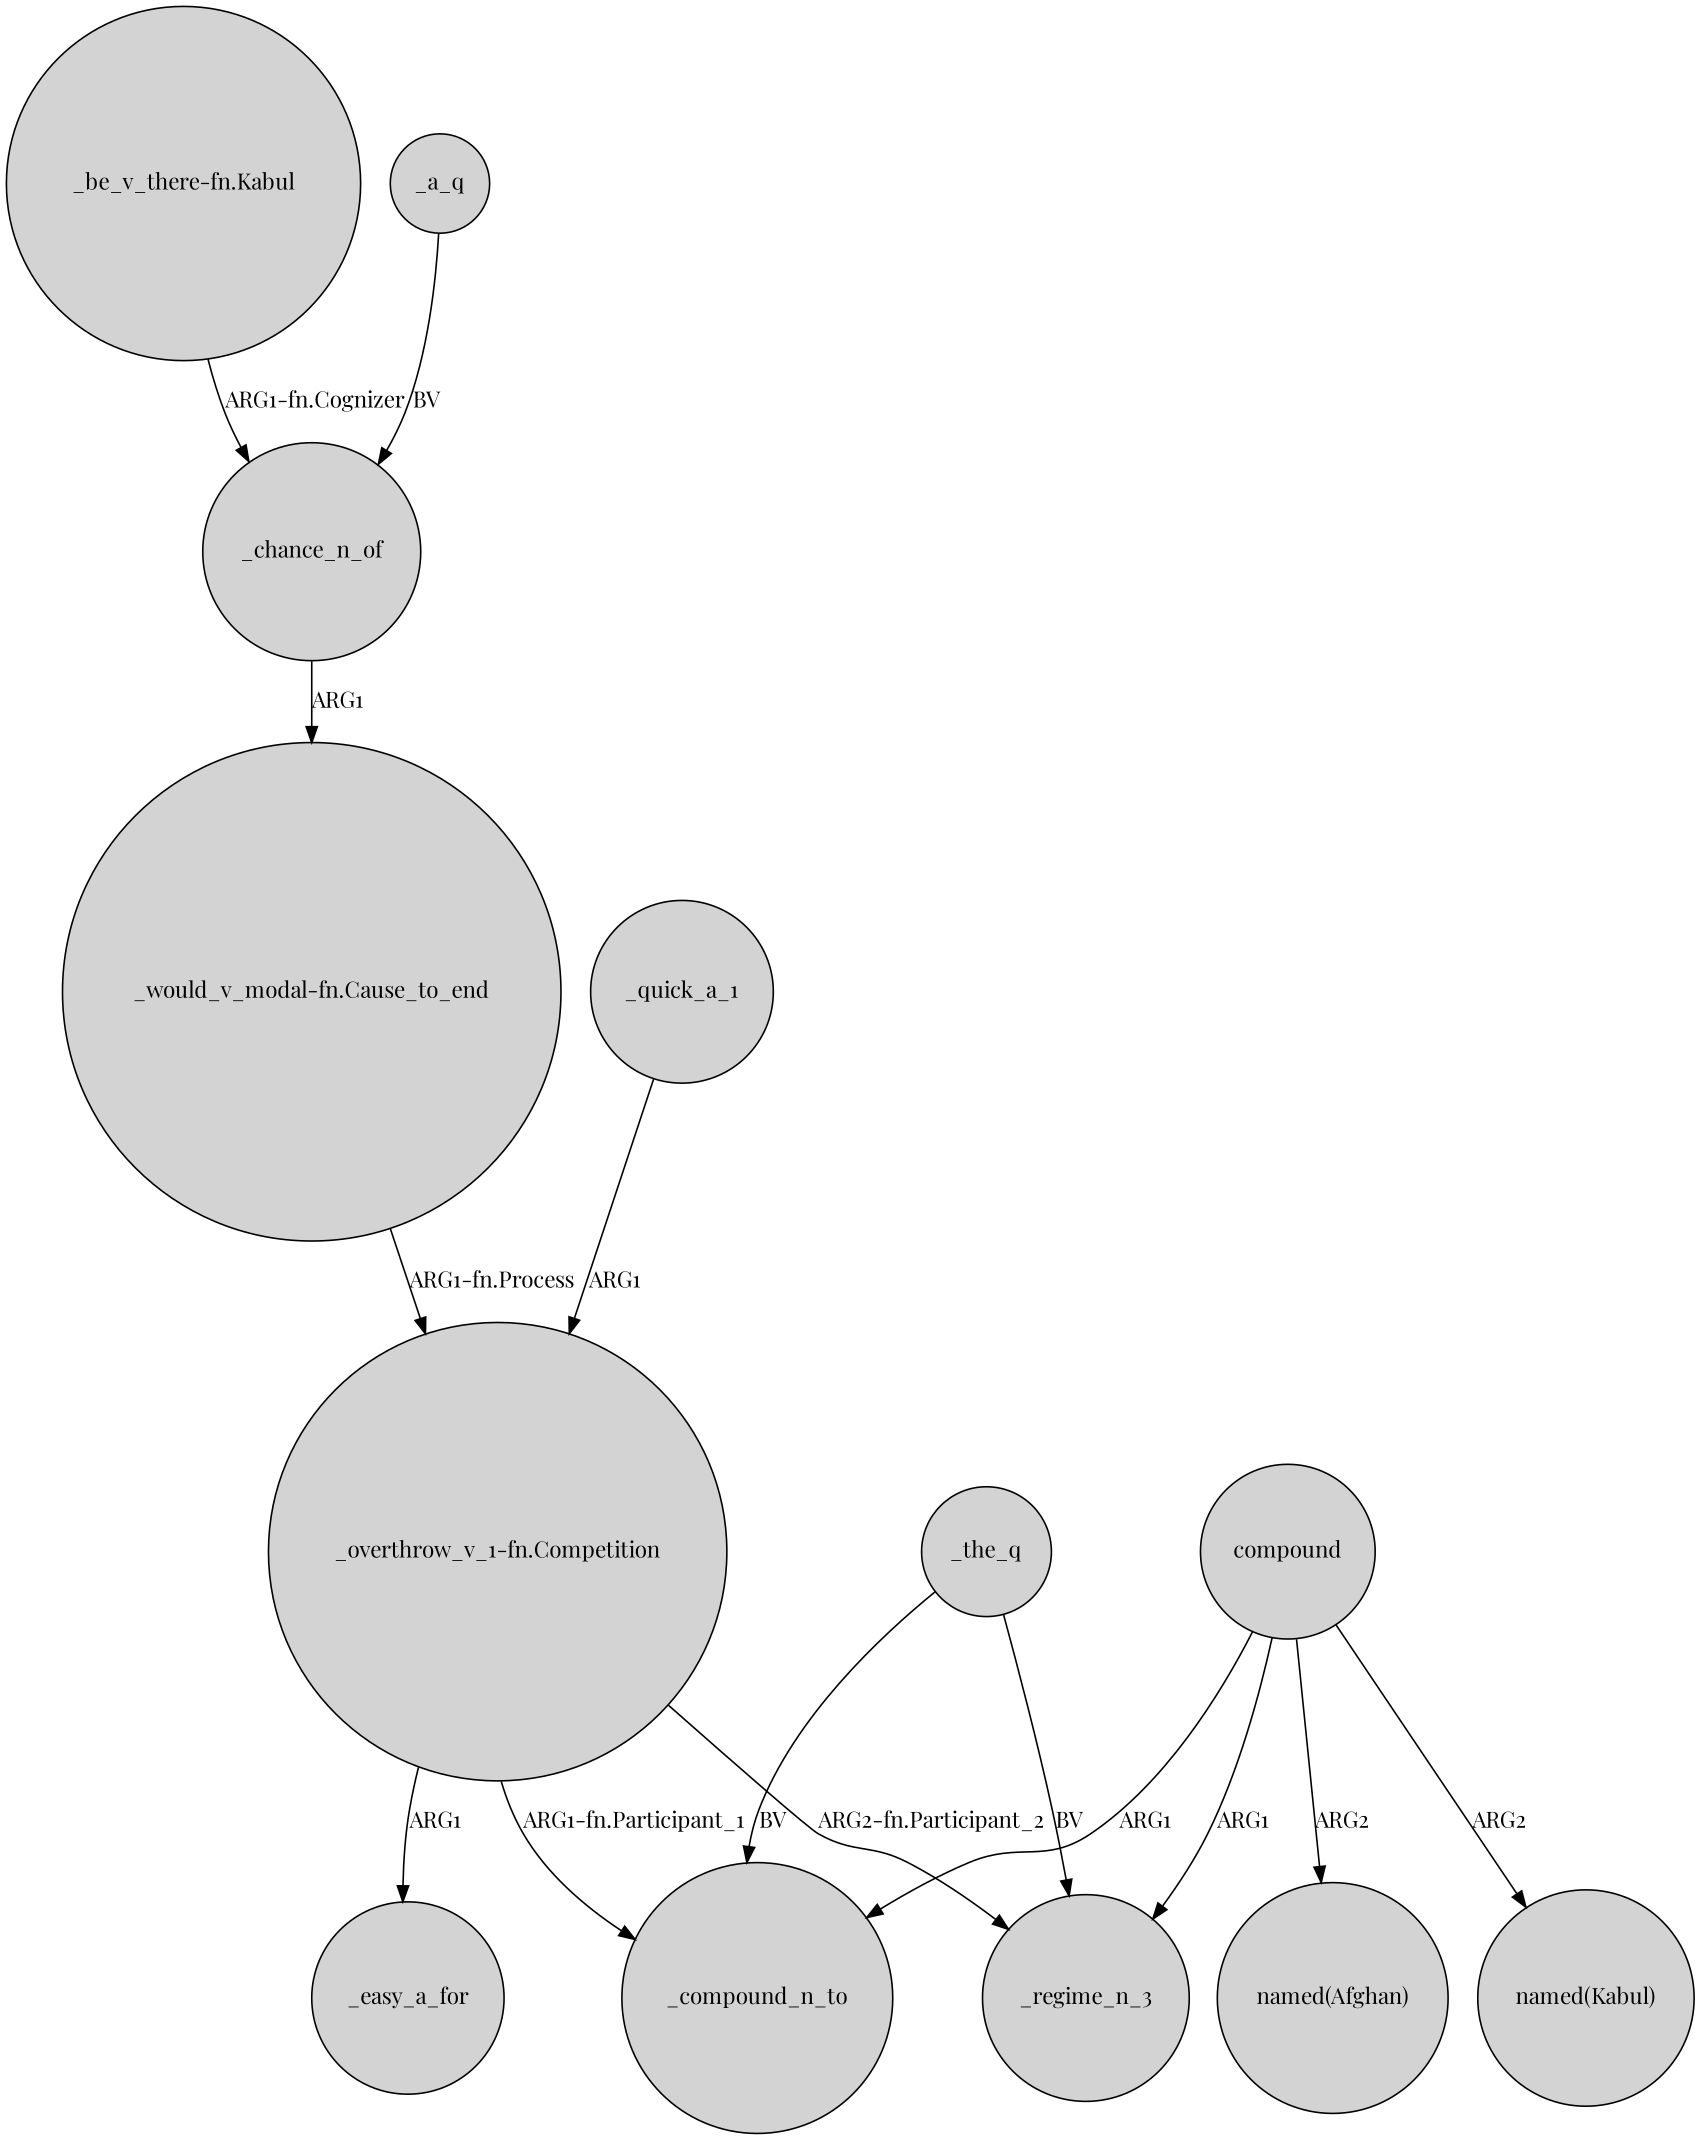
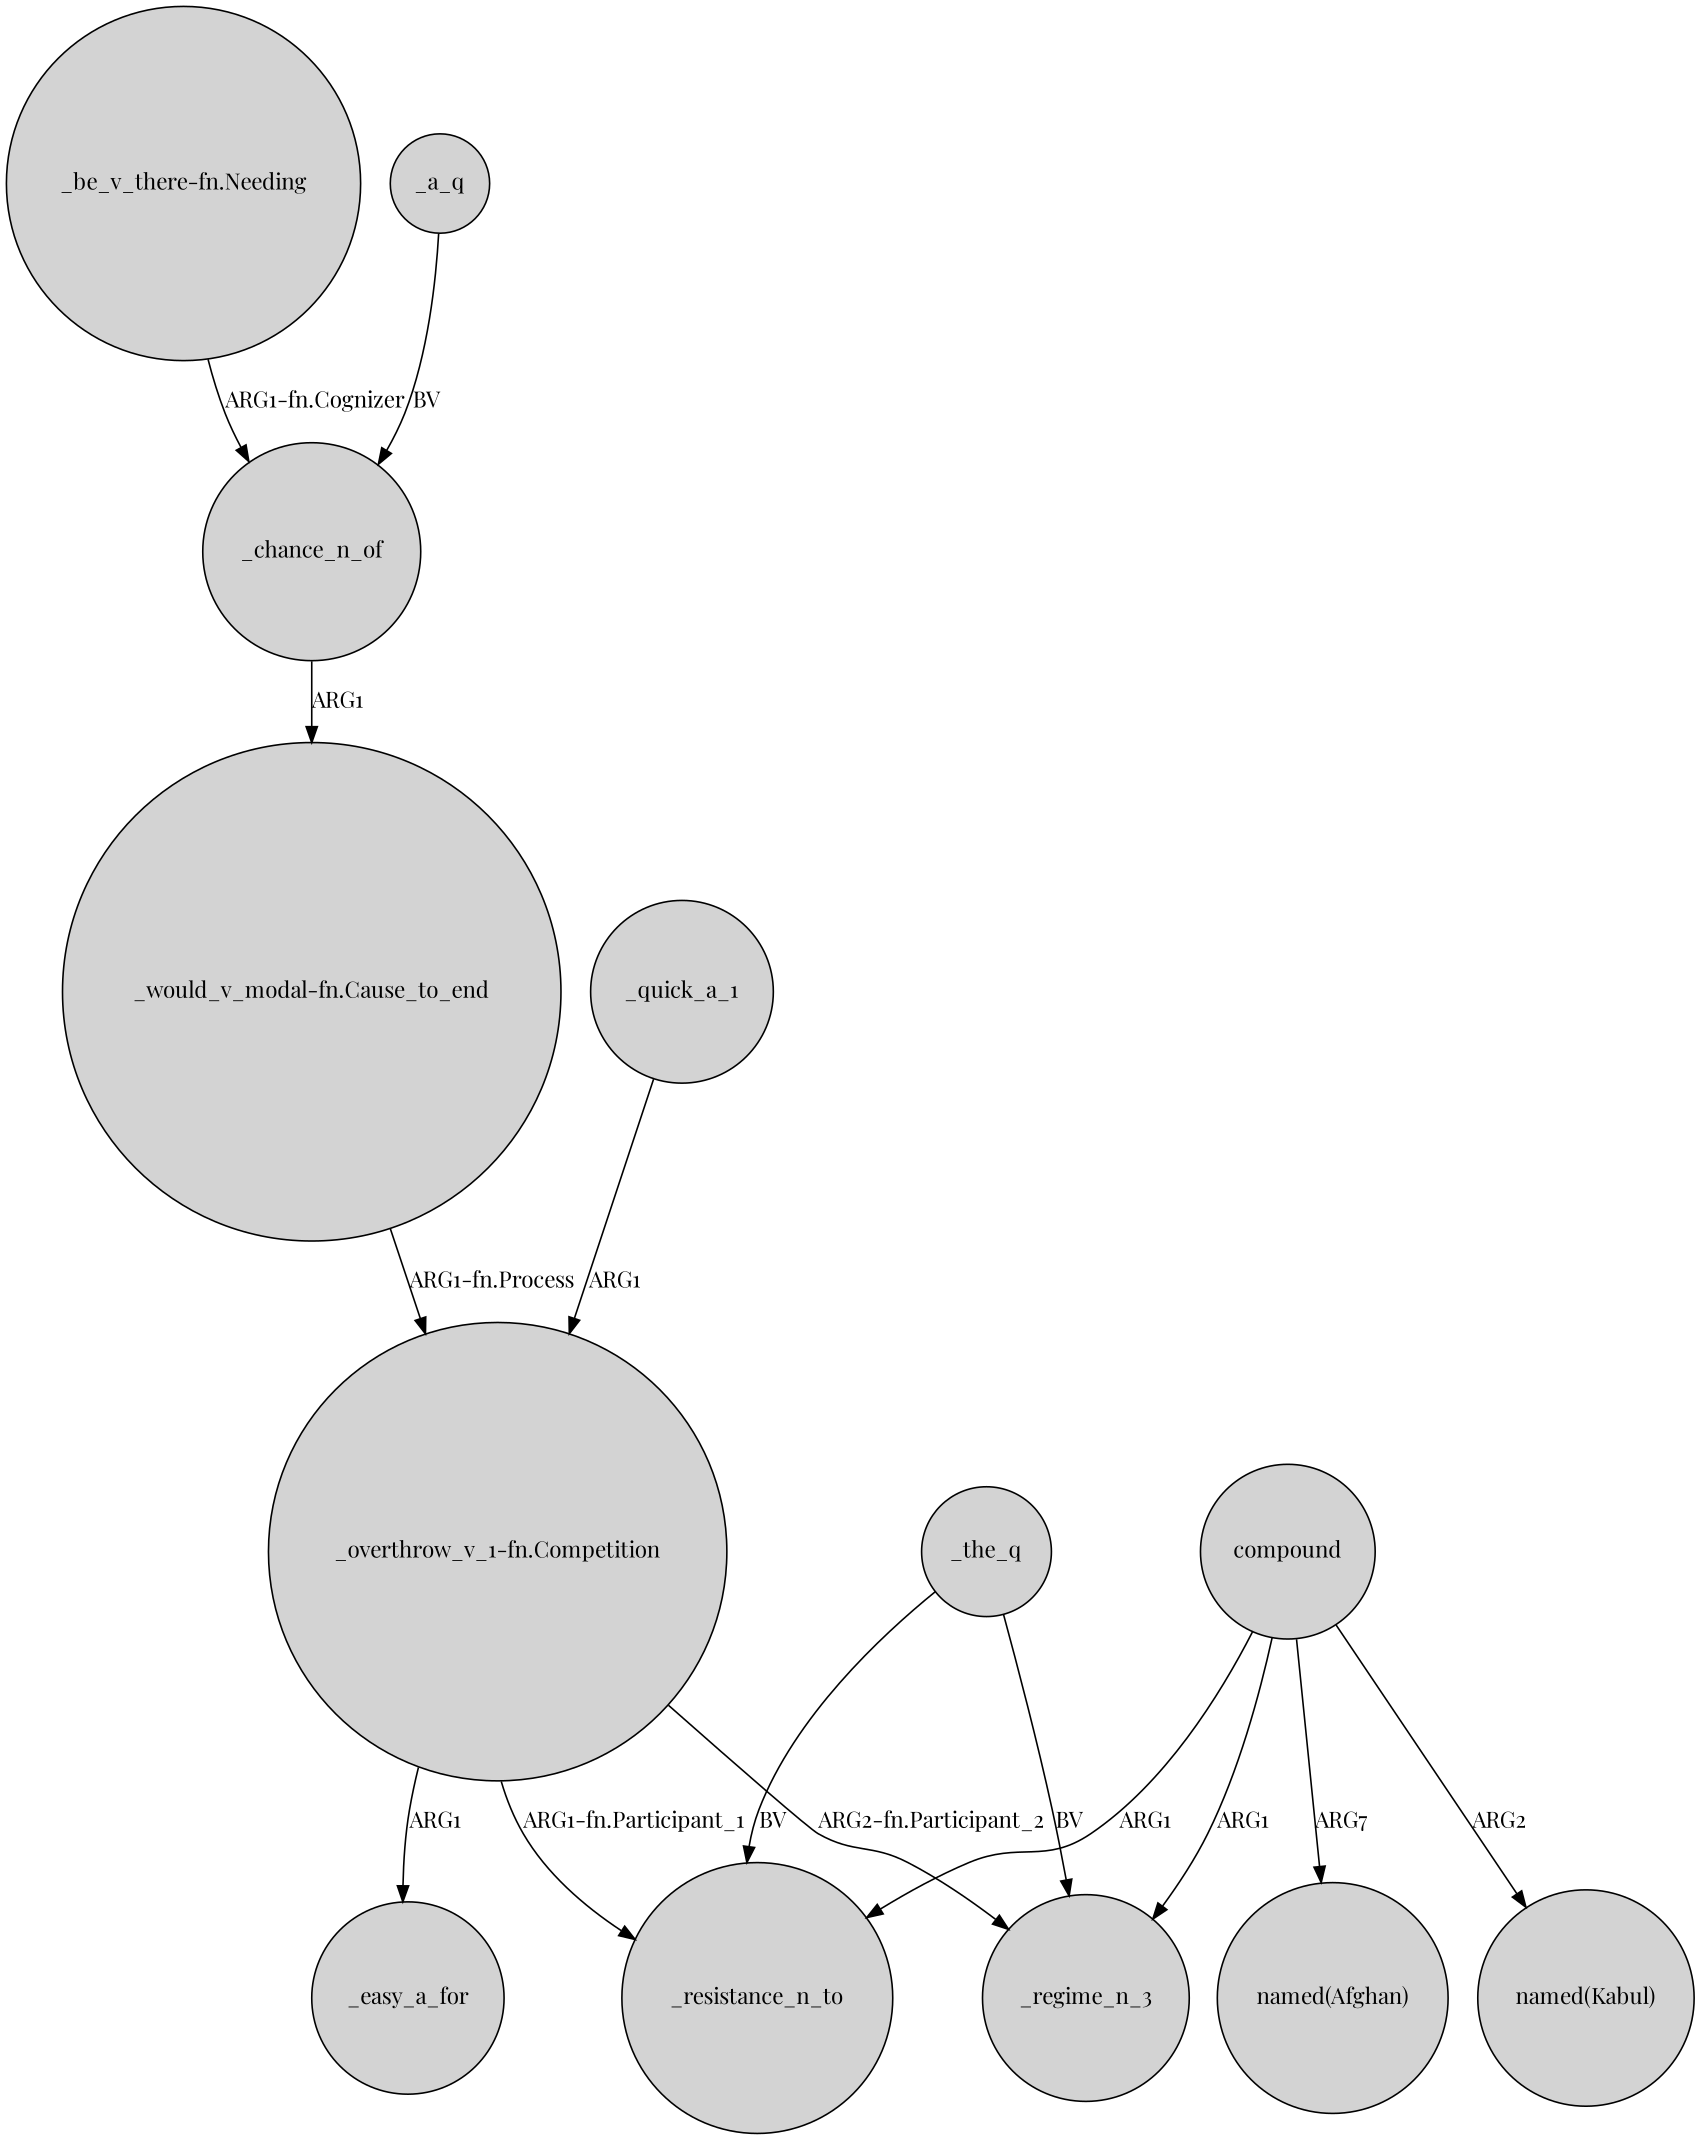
node "_be_v_there-fn.Kabul": label "_be_v_there-fn.Kabul" -> "_be_v_there-fn.Needing"
edge "compound" -> "named(Afghan)": label "ARG2" -> "ARG7"
node "_compound_n_to": label "_compound_n_to" -> "_resistance_n_to"
